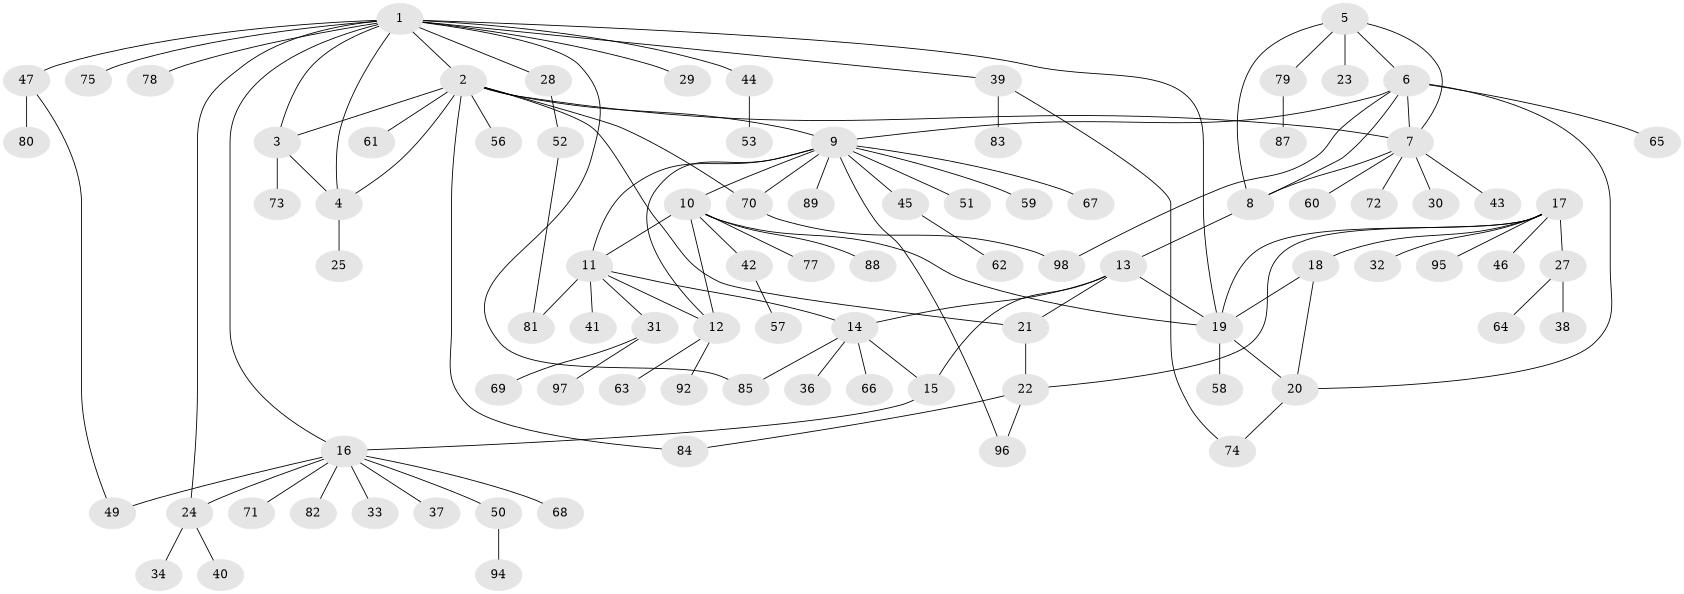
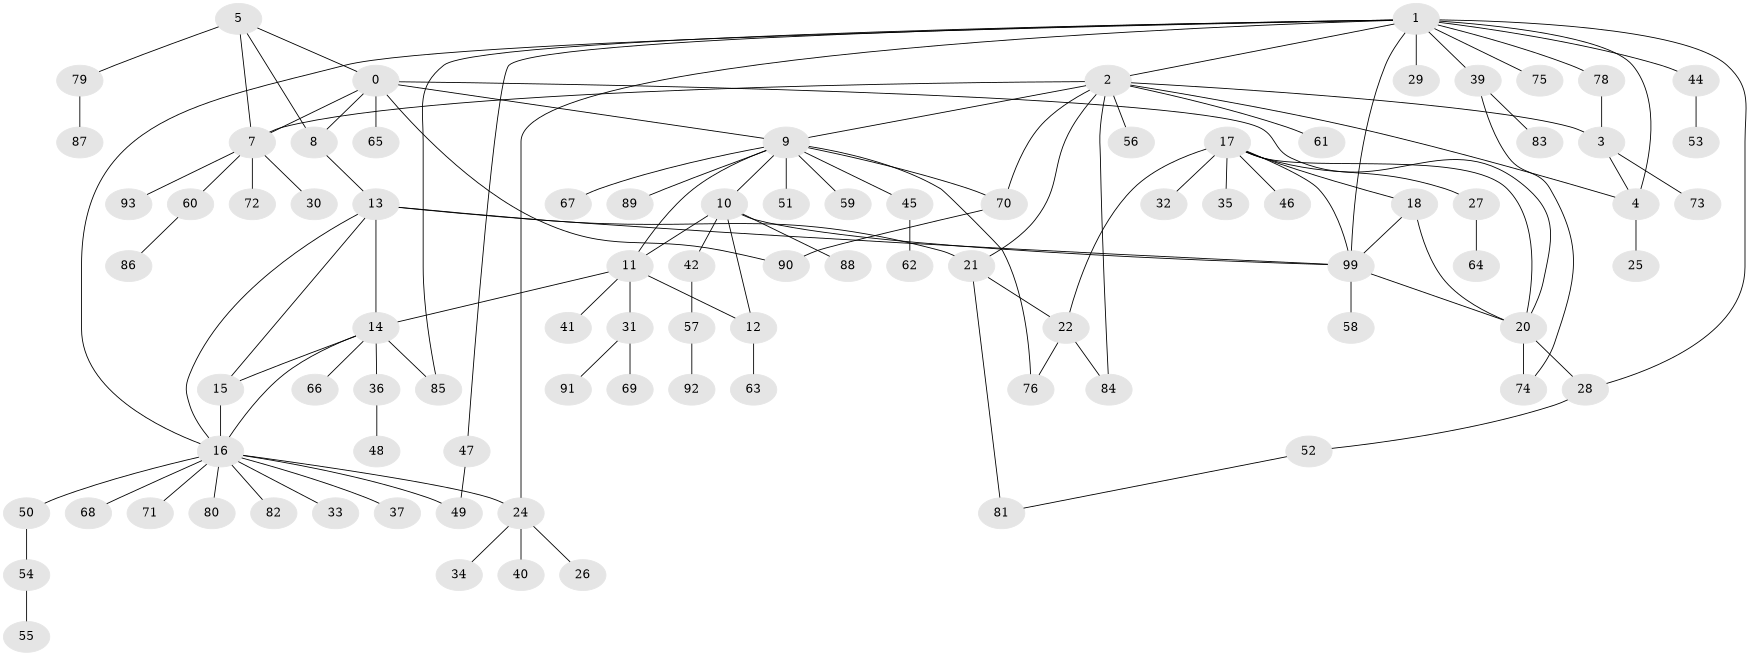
edge "1" -- "3": now "78" -- "3"
node "23": removed
node "6": label "6" -> "0"
edge "47" -- "80": now "16" -- "80"
edge "17" -- "20": added
edge "7" -- "8": removed
edge "9" -- "12": removed
node "43": label "43" -> "93"
node "86": added
node "77": removed
node "98": label "98" -> "90"
node "95": label "95" -> "35"
edge "11" -- "81": now "21" -- "81"
edge "13" -- "16": added
node "19": label "19" -> "99"
node "38": removed
edge "12" -- "92": now "57" -- "92"
edge "20" -- "28": added
edge "14" -- "16": added
node "97": label "97" -> "91"
node "48": added
node "96": label "96" -> "76"
node "94": label "94" -> "54"
node "26": added
node "55": added
